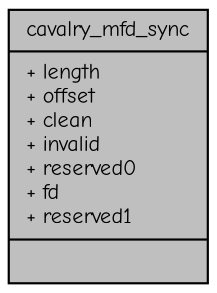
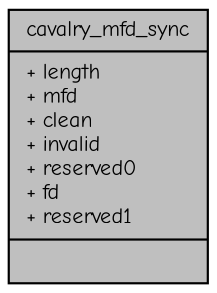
node "cavalry_mfd_sync": text "+ offset" -> "+ mfd"
